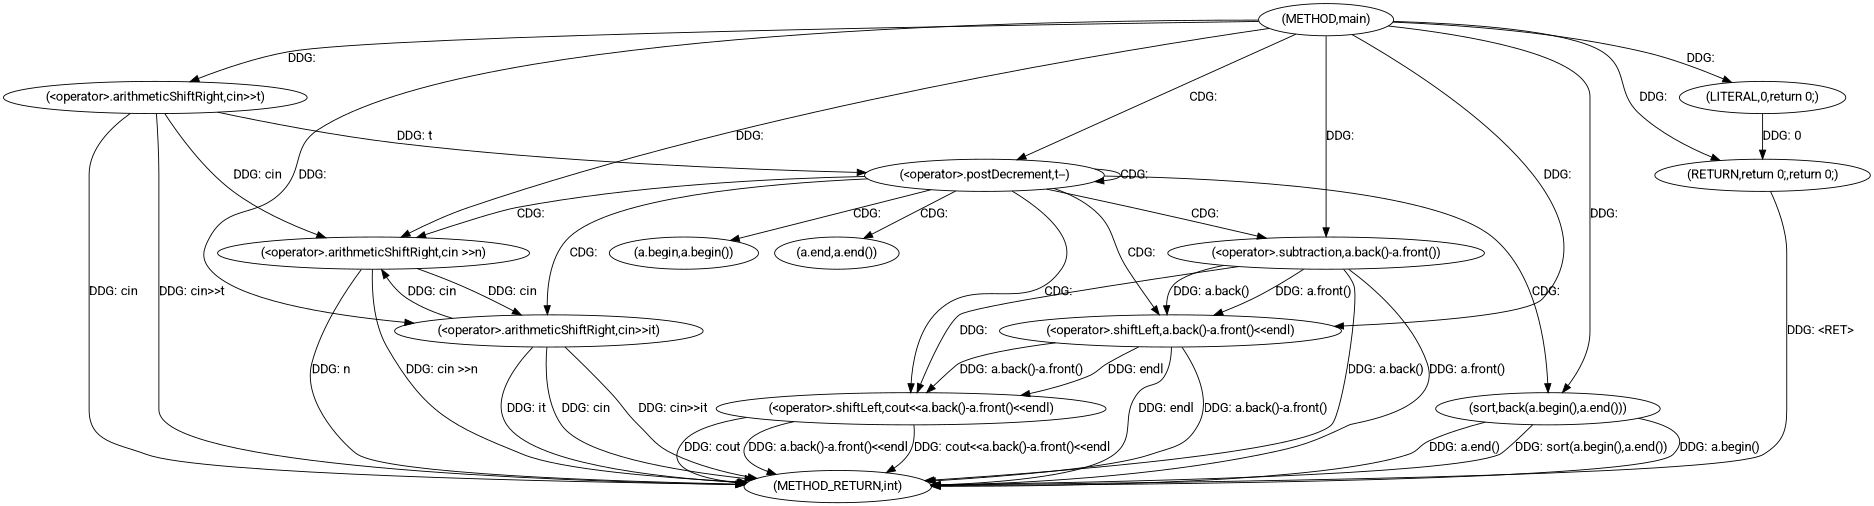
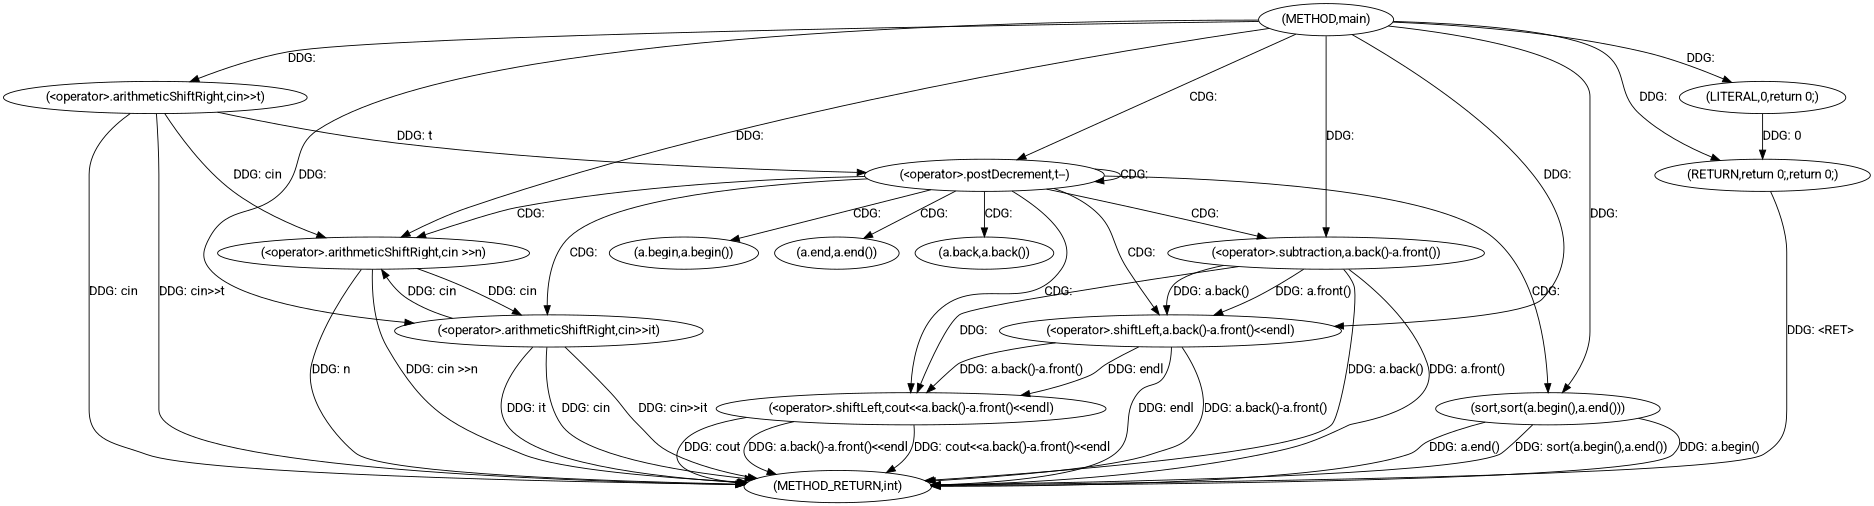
node "(a.back,a.back())": added
node "(sort,back(a.begin(),a.end()))": label "(sort,back(a.begin(),a.end()))" -> "(sort,sort(a.begin(),a.end()))"
